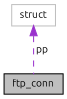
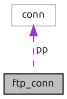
node "struct": label "struct" -> "conn"
